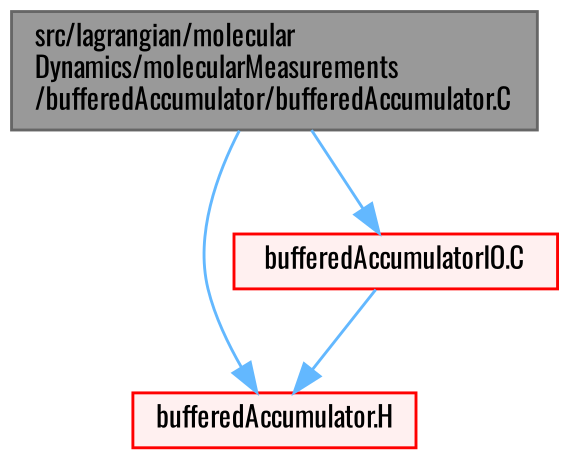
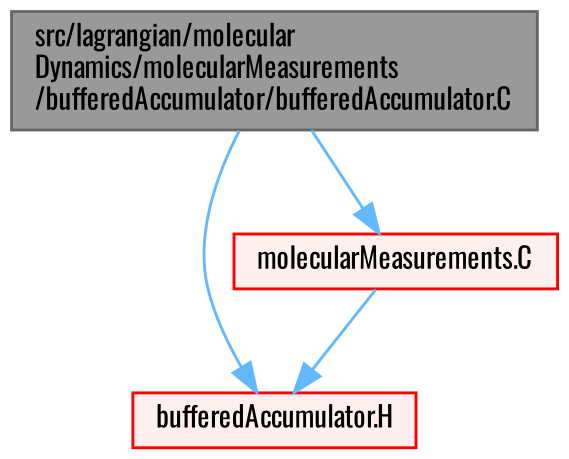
node "bufferedAccumulatorIO.C": label "bufferedAccumulatorIO.C" -> "molecularMeasurements.C"
